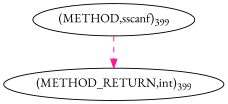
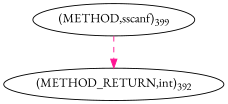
node "(METHOD_RETURN,int)": text "399" -> "392"
